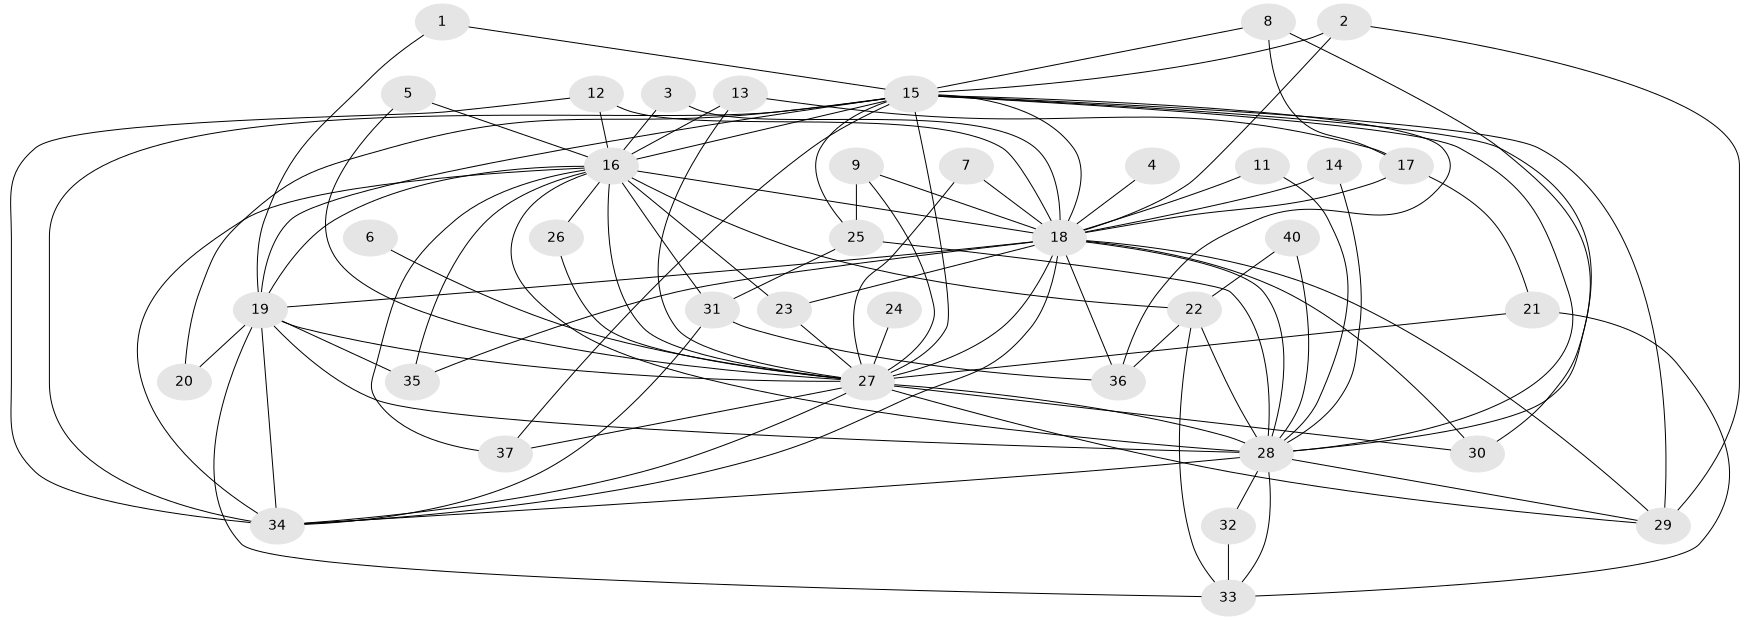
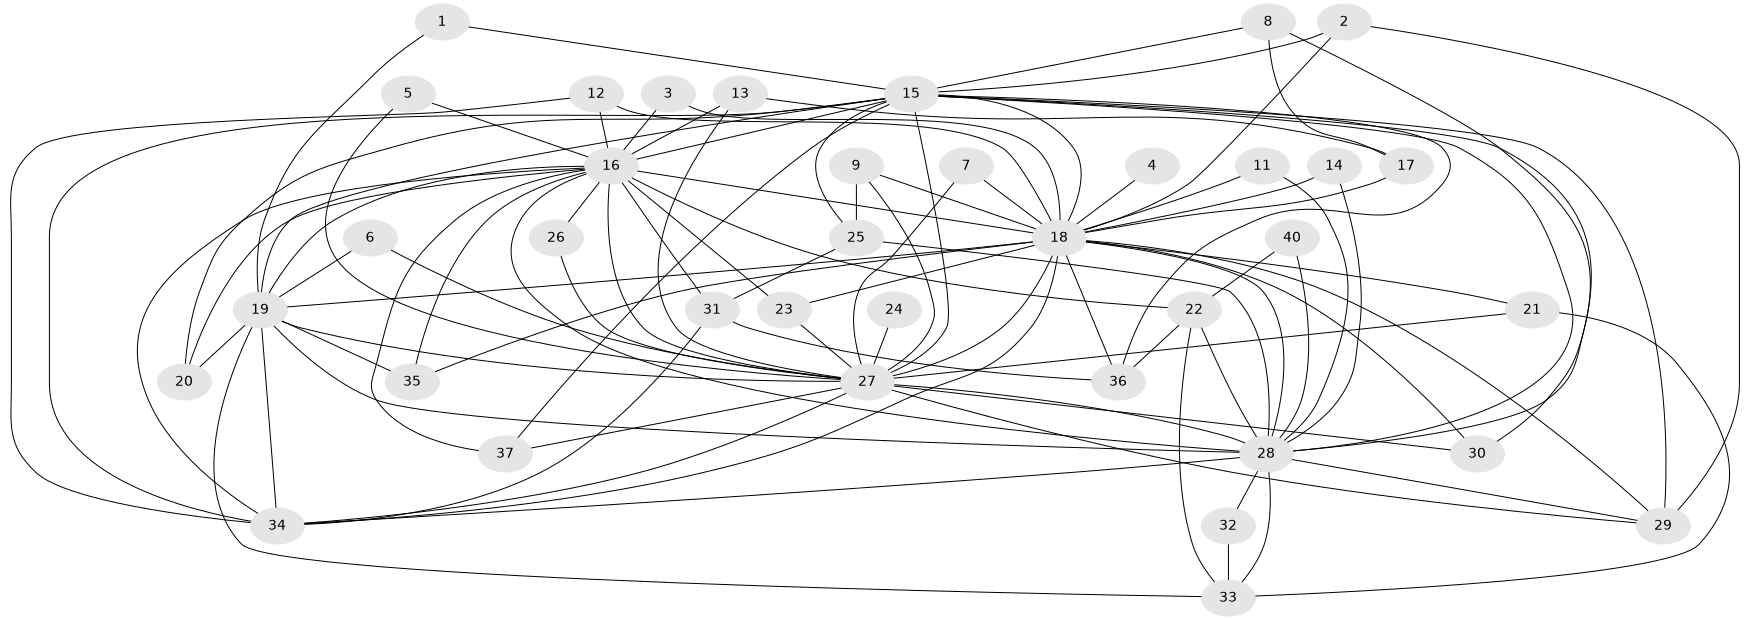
edge "17" -- "21": now "18" -- "21"
edge "16" -- "20": added
edge "6" -- "19": added
